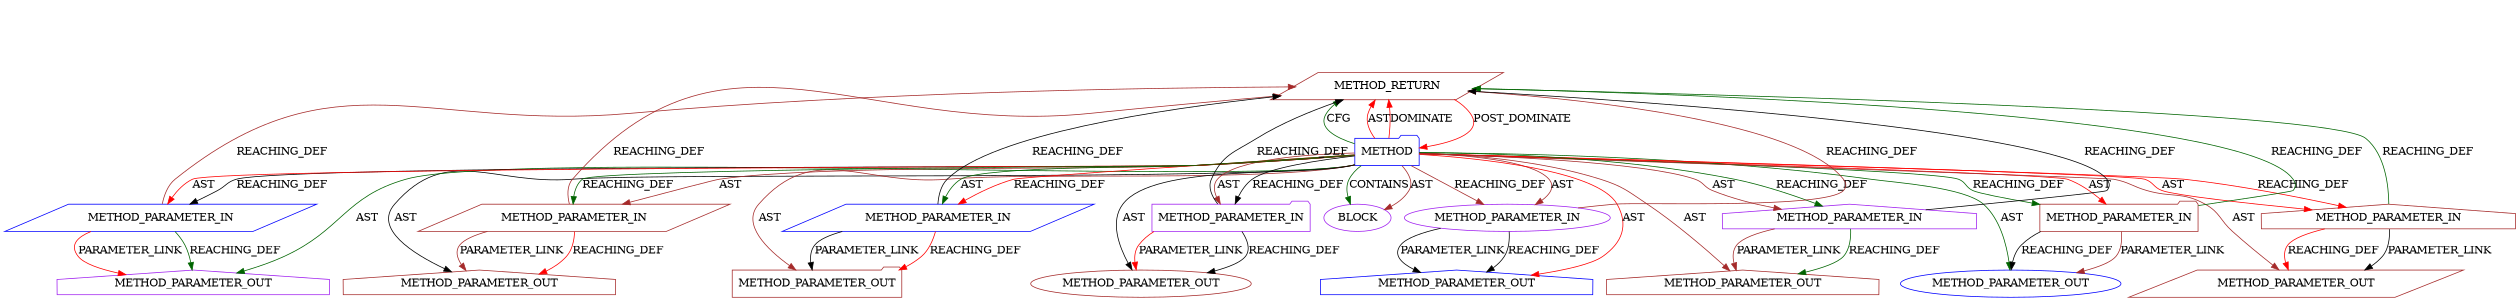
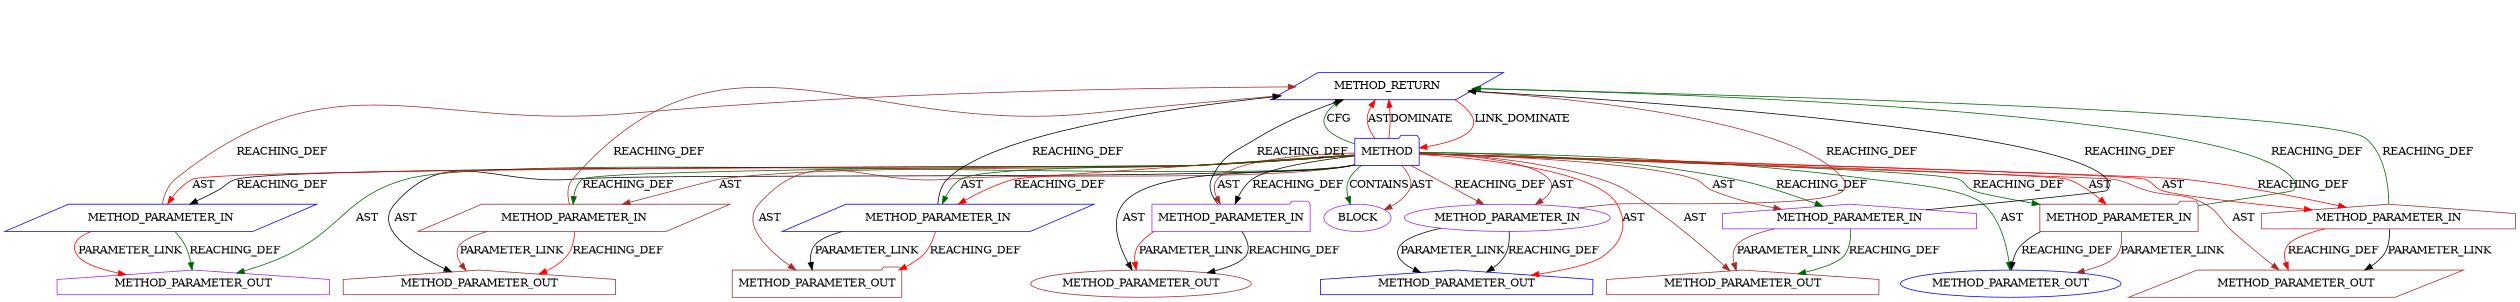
node "METHOD_RETURN": color brown -> blue
edge "METHOD_RETURN" -> "METHOD": label "POST_DOMINATE" -> "LINK_DOMINATE"
